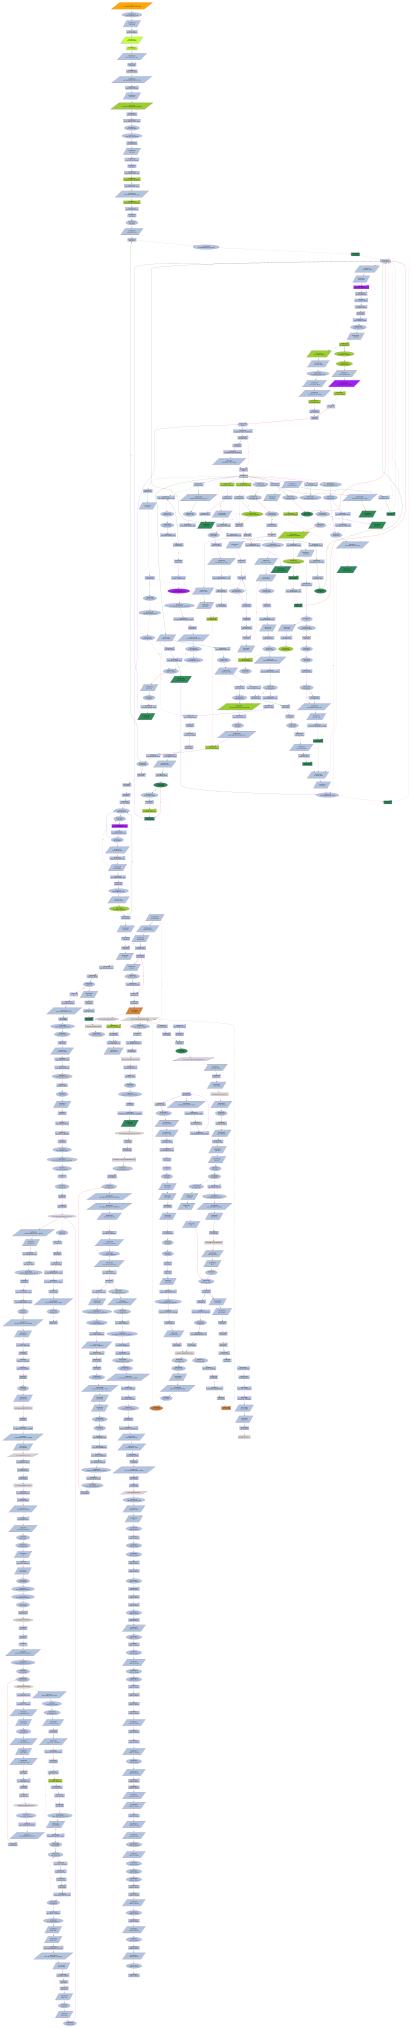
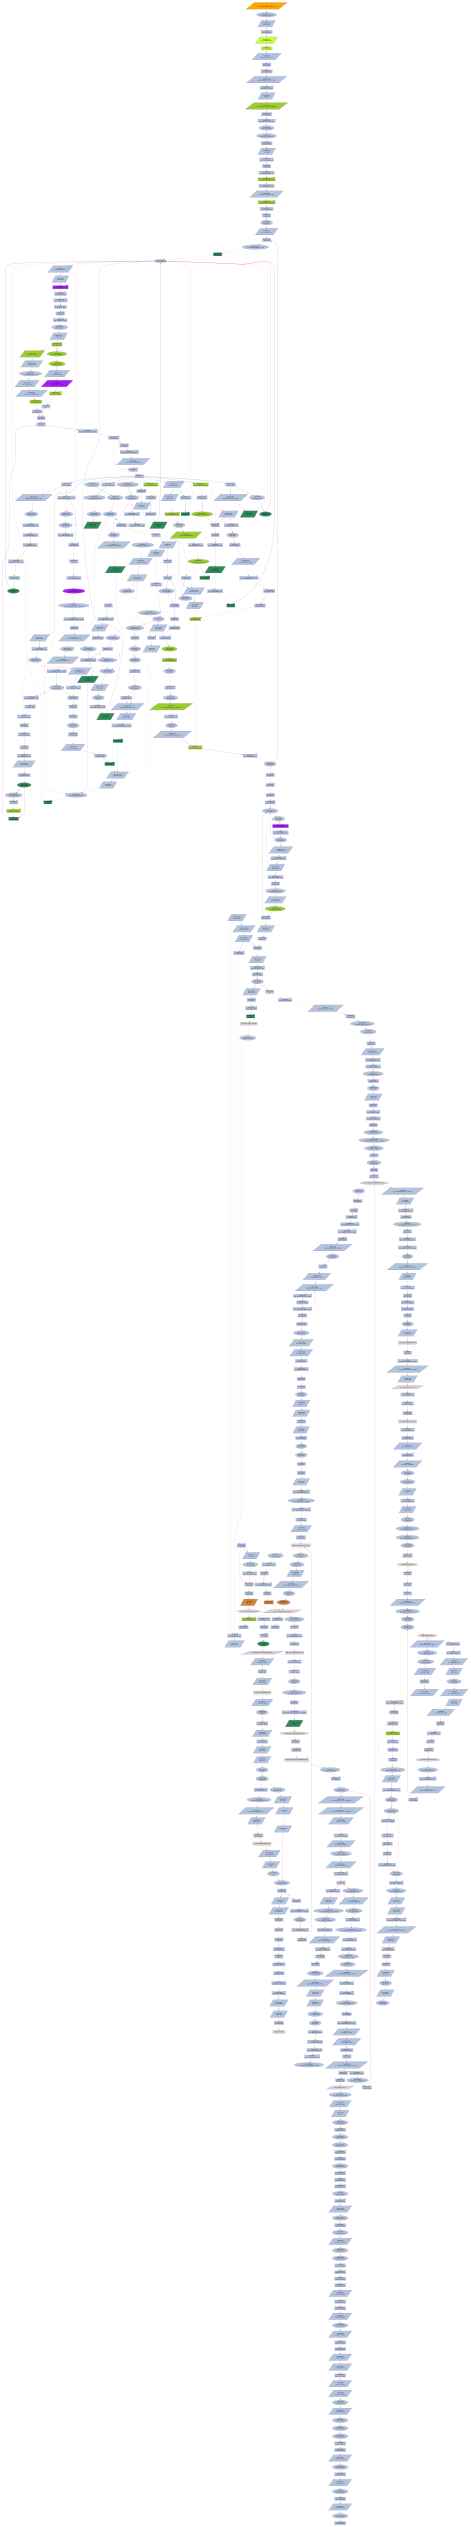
node "0x00410196 leal 0x8(%esp), %ecx": added
